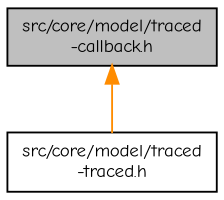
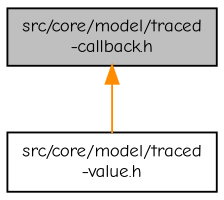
node "src/core/model/traced -traced.h": label "src/core/model/traced -traced.h" -> "src/core/model/traced -value.h"
